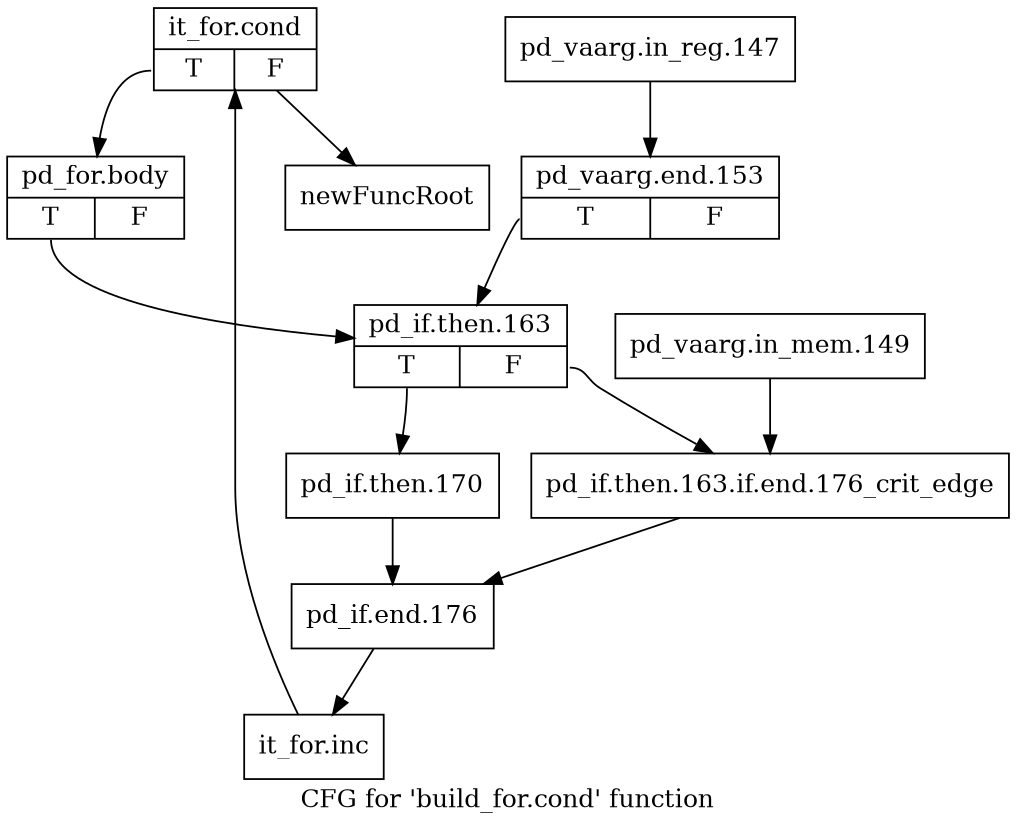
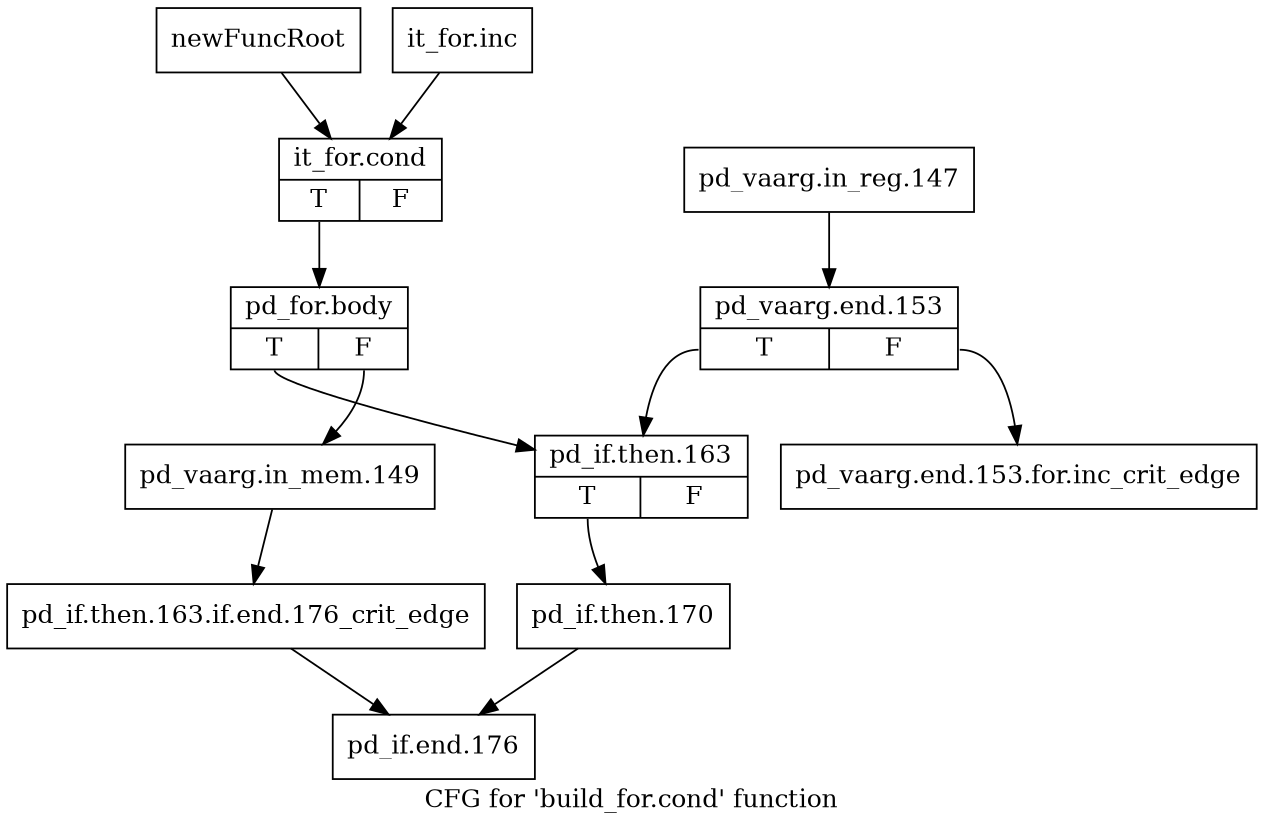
edge "it_for.cond" -> "newFuncRoot": reversed
edge "pd_for.body" -> "pd_vaarg.in_mem.149": added
edge "pd_if.then.163" -> "pd_if.then.163.if.end.176_crit_edge": removed
node "pd_vaarg.end.153.for.inc_crit_edge": added
edge "pd_if.end.176" -> "it_for.inc": removed
